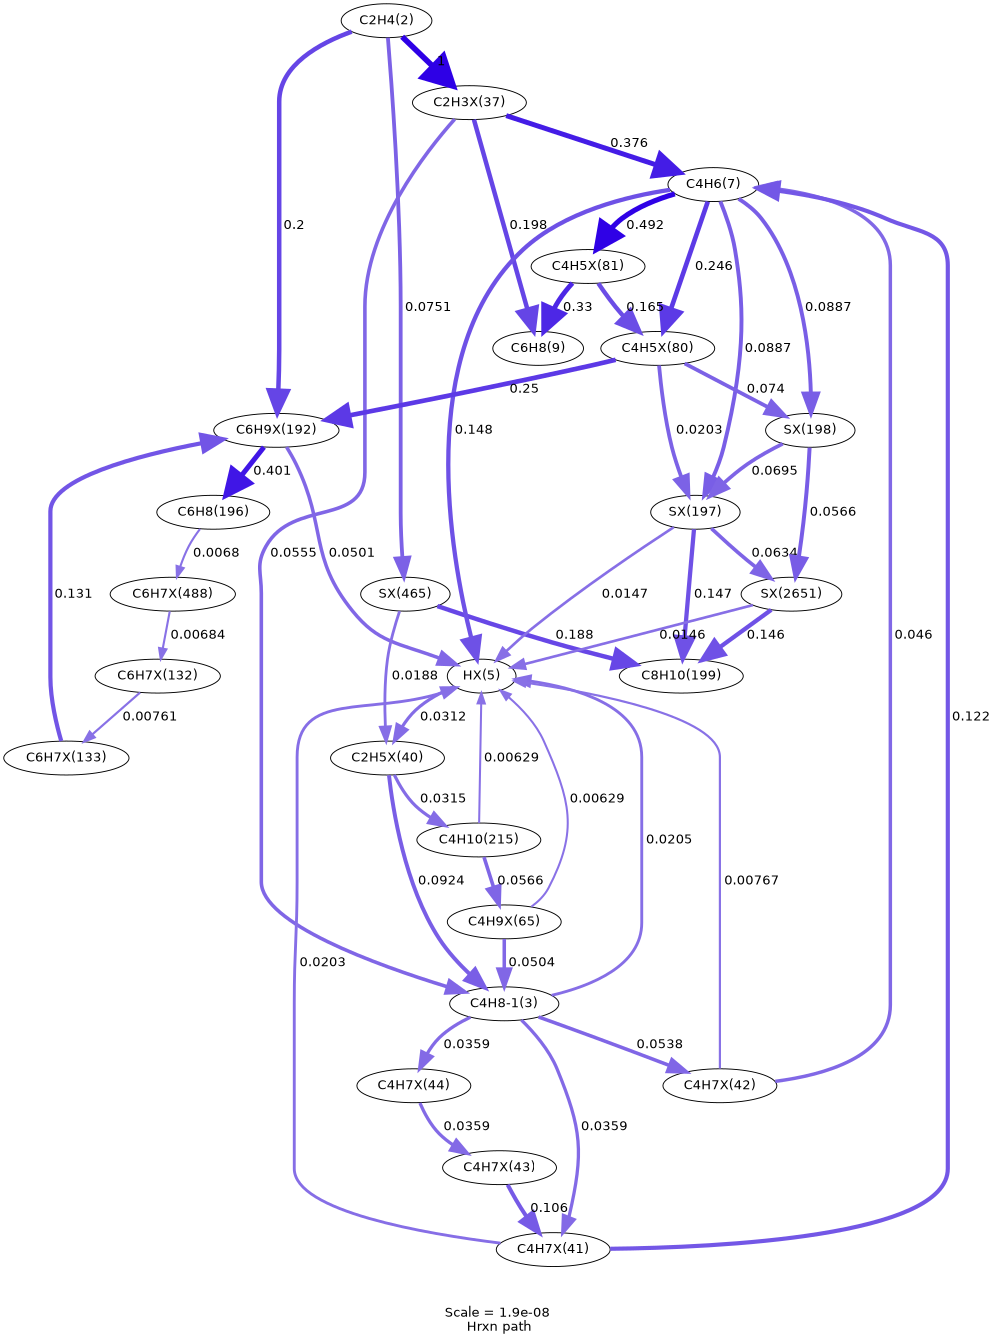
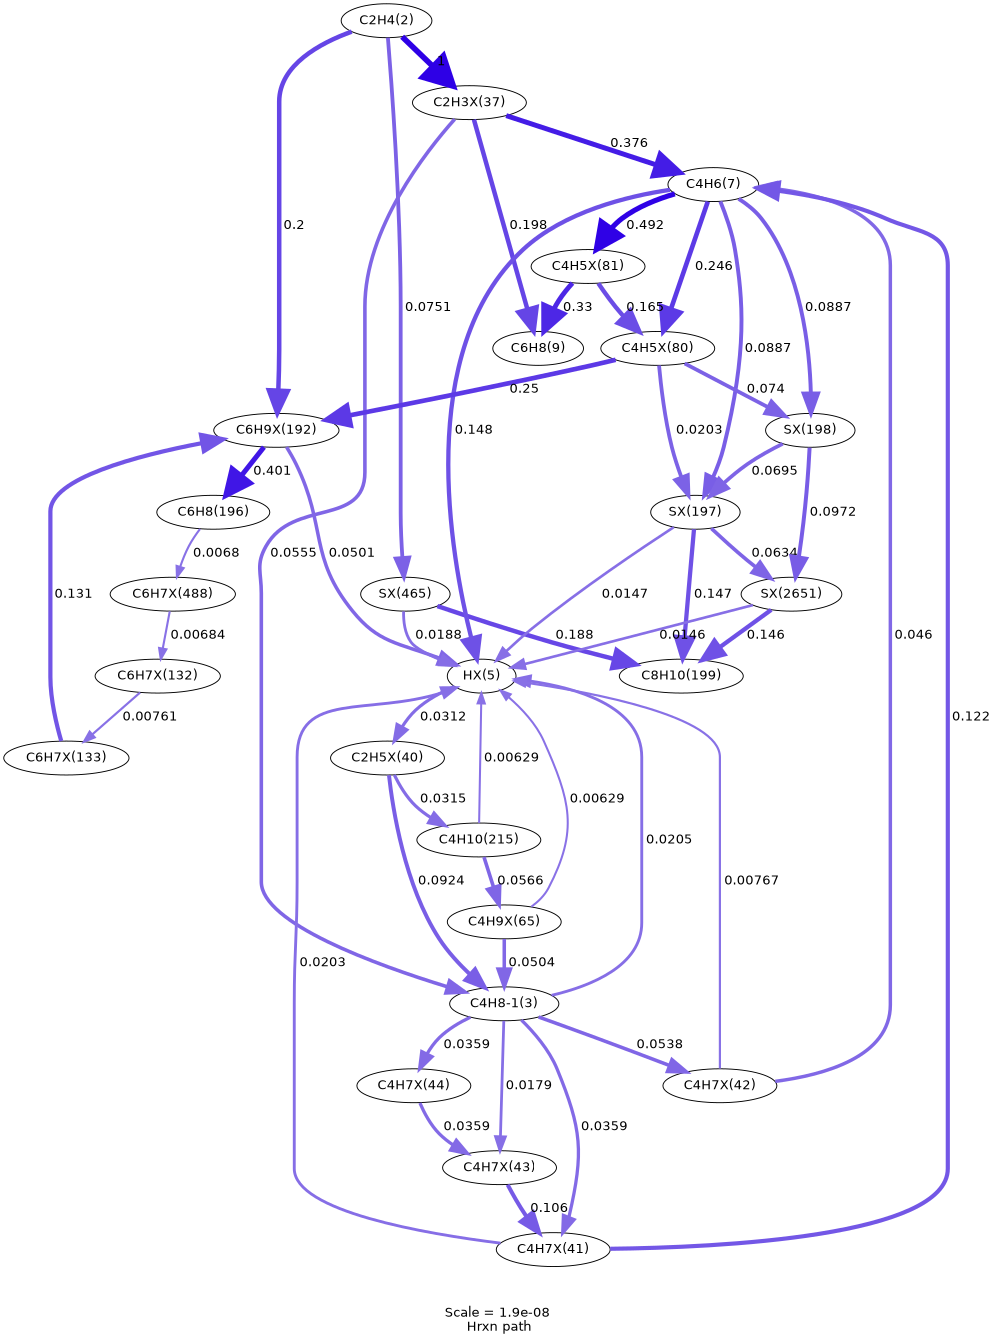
edge "SX(198)" -> "SX(2651)": label " 0.0566" -> " 0.0972"
edge "SX(465)" -> "C2H5X(40)": now "SX(465)" -> "HX(5)"
edge "C4H8-1(3)" -> "C4H7X(43)": added, label "0.0179"
